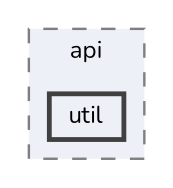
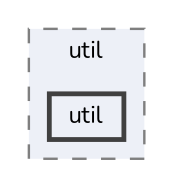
cluster "api": label "api" -> "util"
